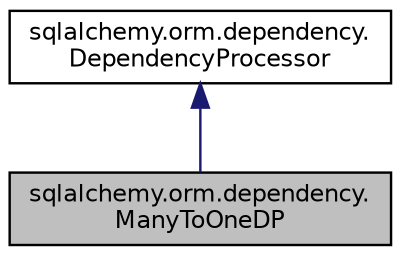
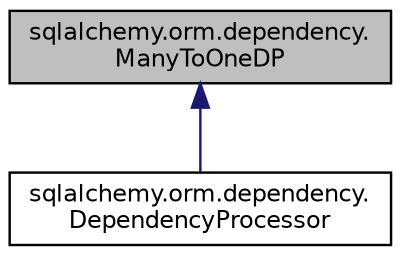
edge "sqlalchemy.orm.dependency. ManyToOneDP" -> "sqlalchemy.orm.dependency. DependencyProcessor": reversed
